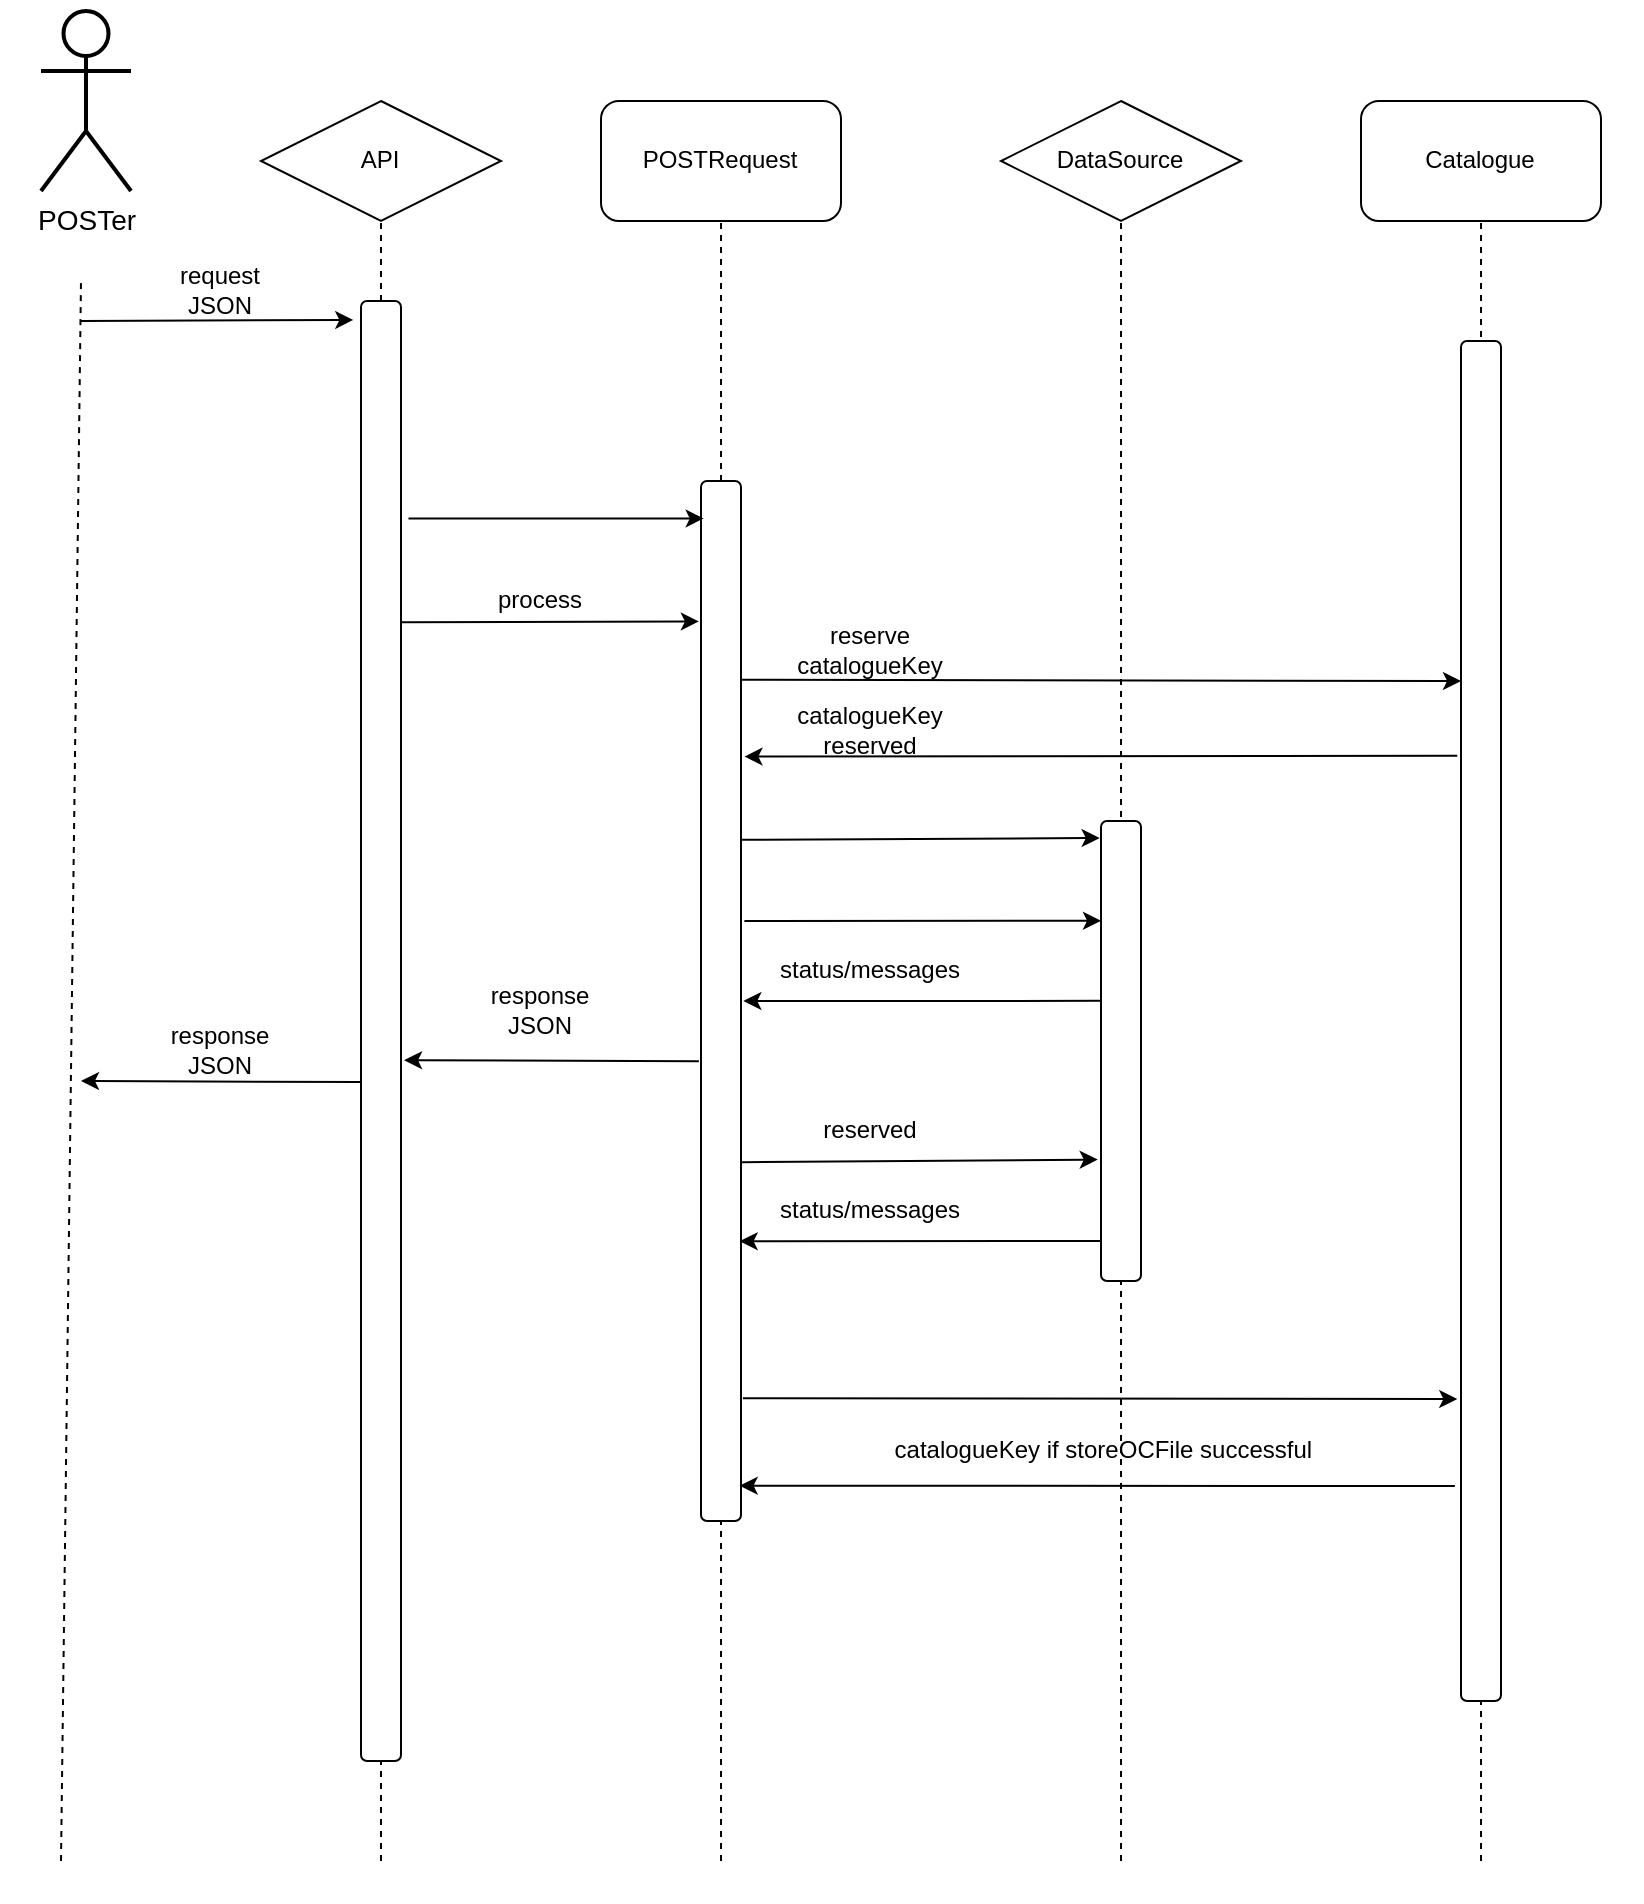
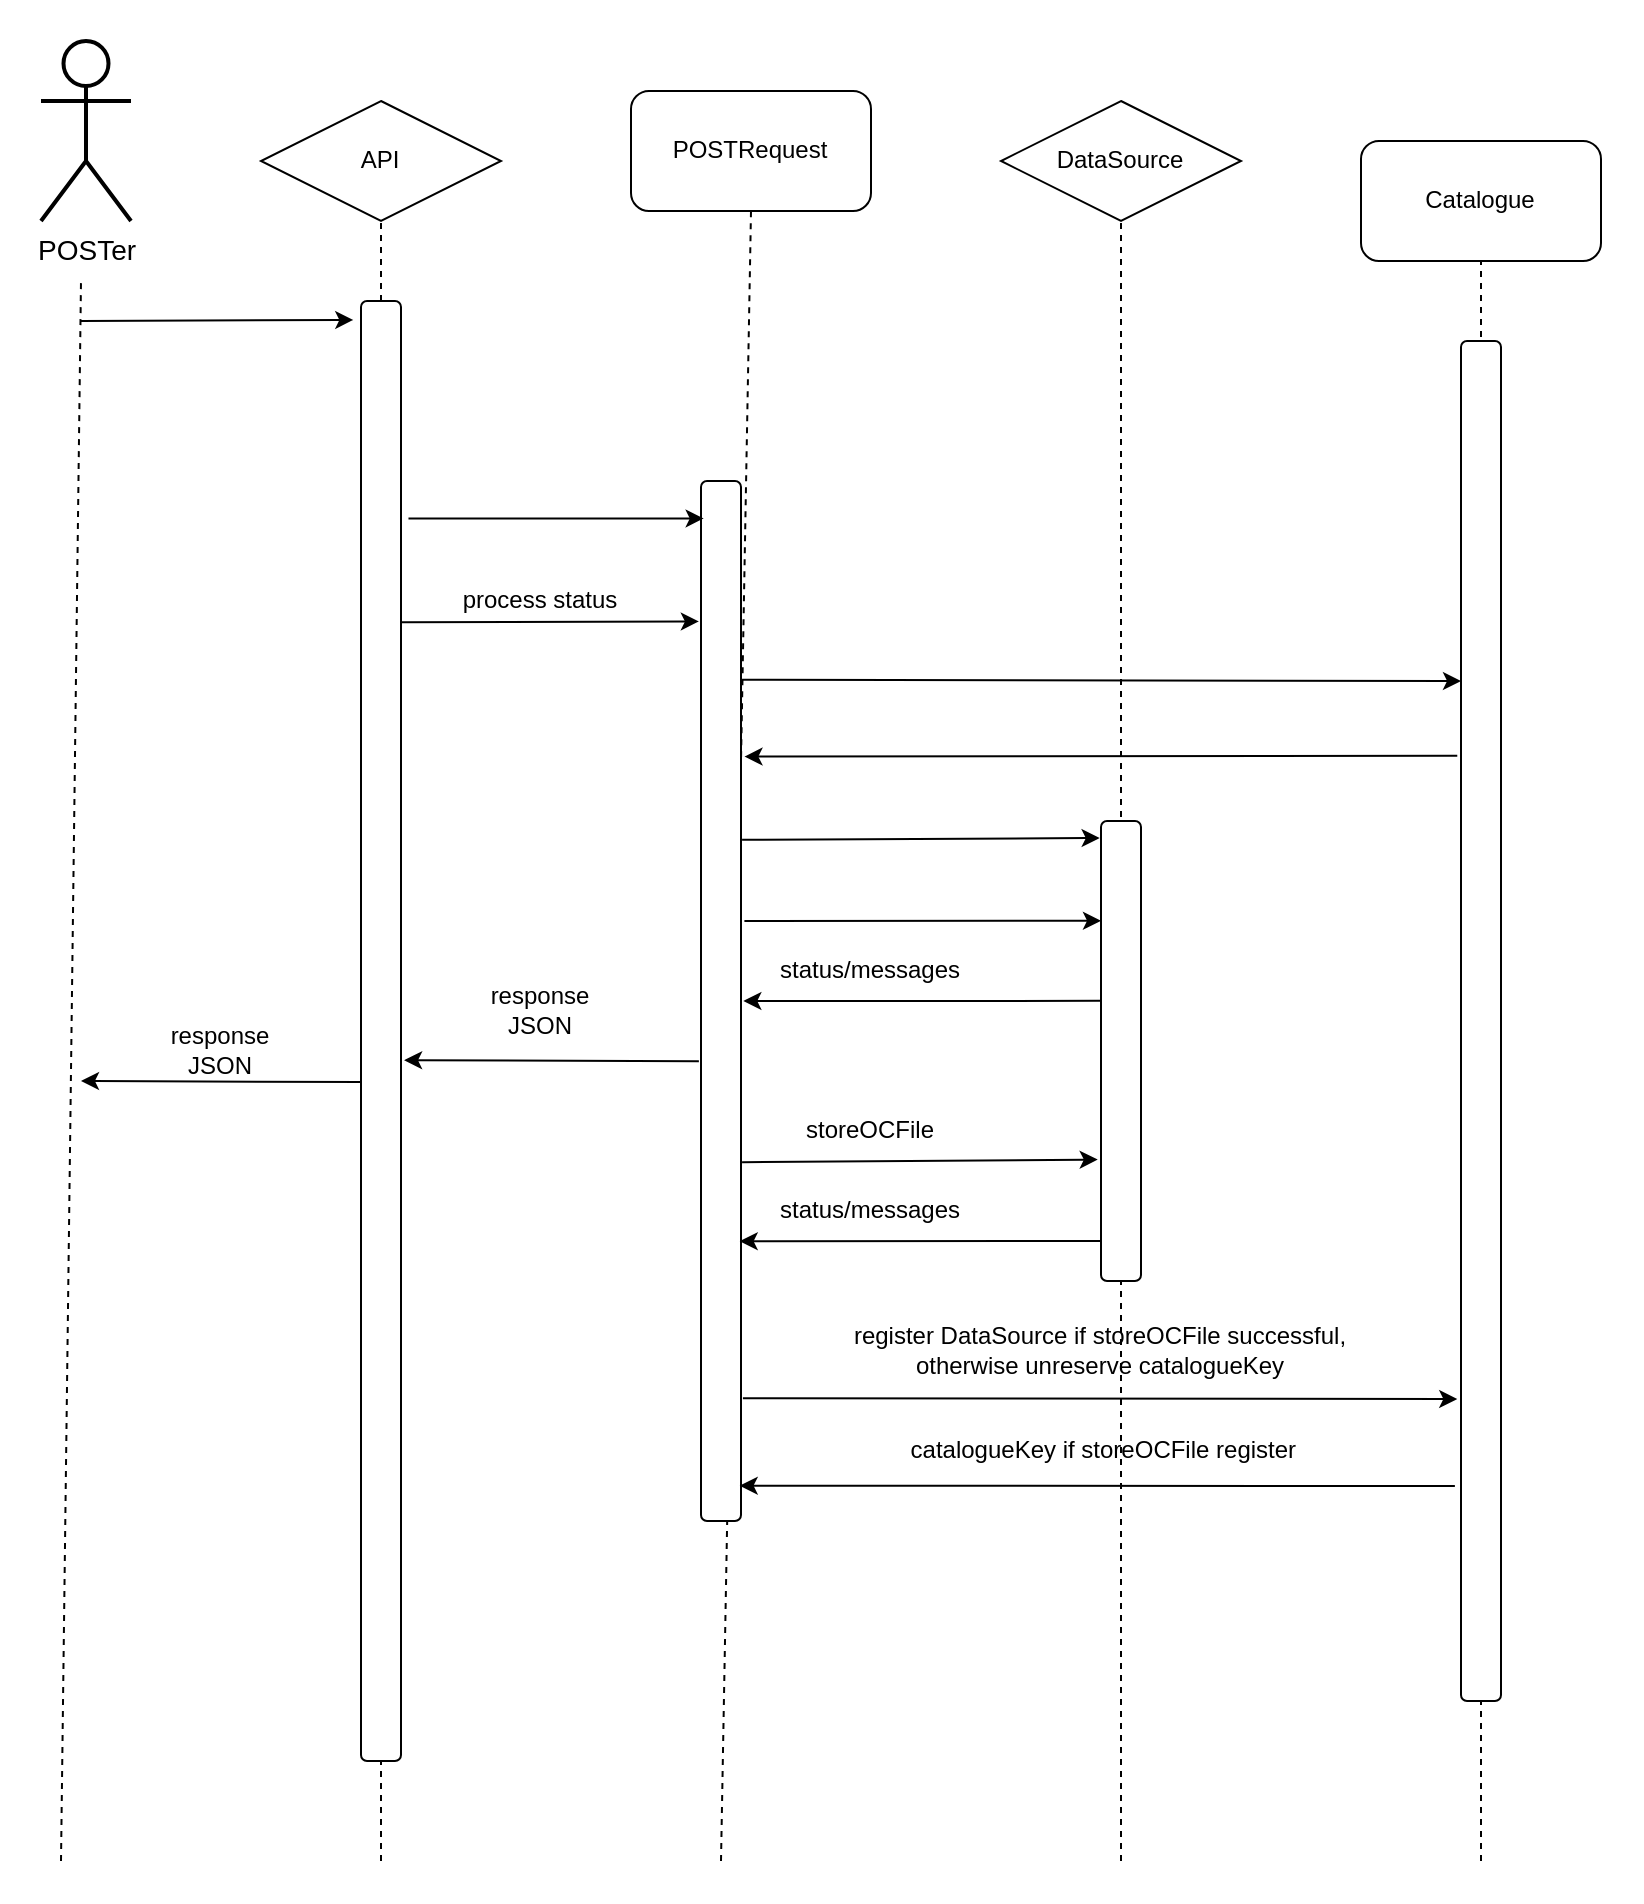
node "POSTer": moved (86, 101) -> (86, 131)
node "POSTRequest": moved (721, 161) -> (751, 151)
node "Catalogue": moved (1481, 161) -> (1481, 201)
node "request JSON": removed
node "process request": label "process request" -> "process status"
node "reserve catalogueKey": removed
node "catalogueKey reserved": removed
node "reserved": label "reserved" -> "storeOCFile"
node "register DataSource if storeOCFile successful, otherwise unreserve catalogueKey": added
node "catalogueKey if storeOCFile successful": label "catalogueKey if storeOCFile successful" -> "catalogueKey if storeOCFile register"
